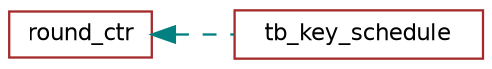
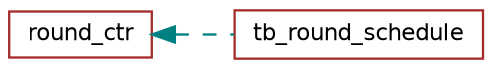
node "tb_key_schedule": label "tb_key_schedule" -> "tb_round_schedule"
